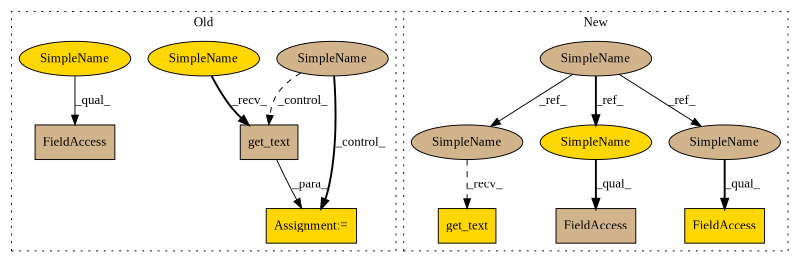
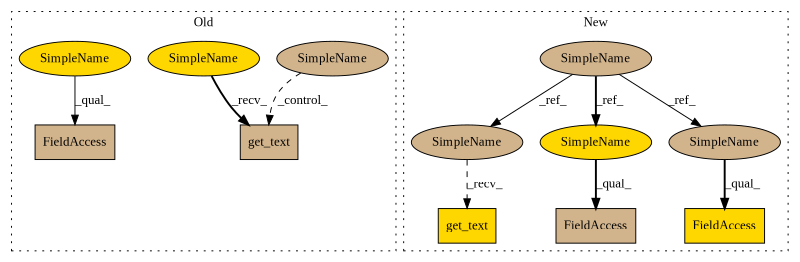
node "Assignment:=": removed
